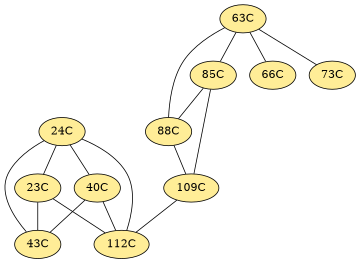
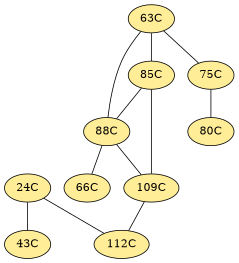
edge "63C" -- "66C": now "88C" -- "66C"
node "73C": label "73C" -> "75C"
node "80C": added
node "23C": removed
node "40C": removed
